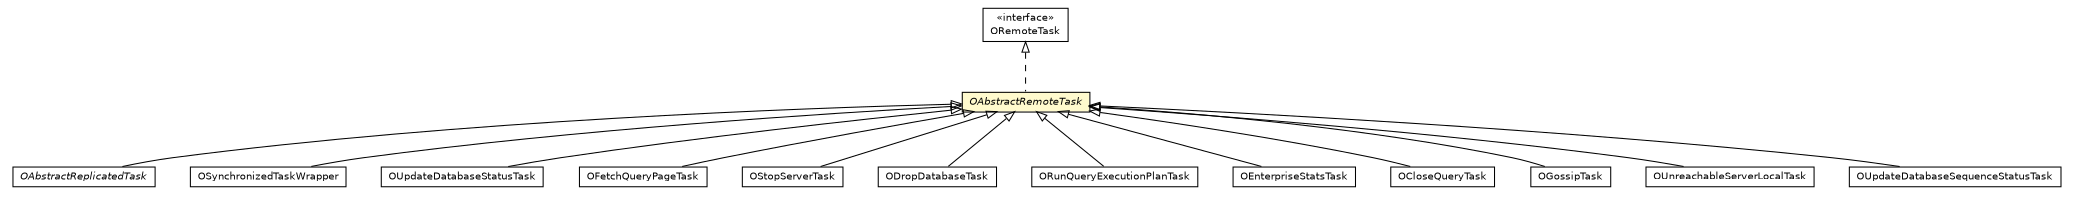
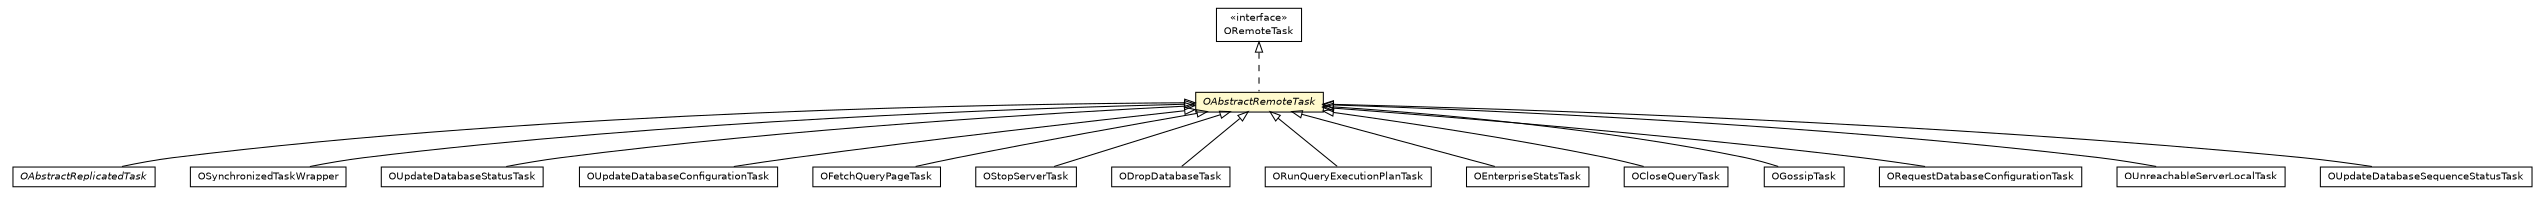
node "OUpdateDatabaseConfigurationTask": added
node "ORequestDatabaseConfigurationTask": added
